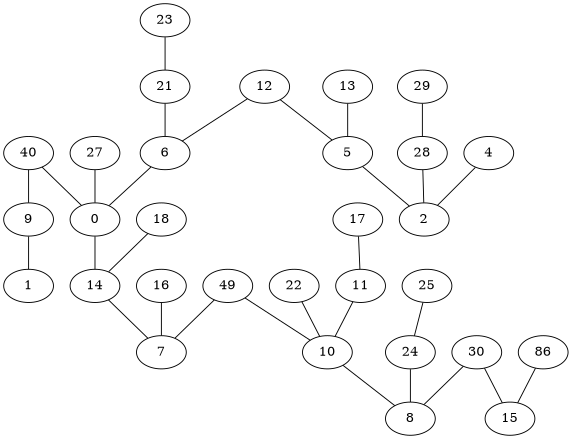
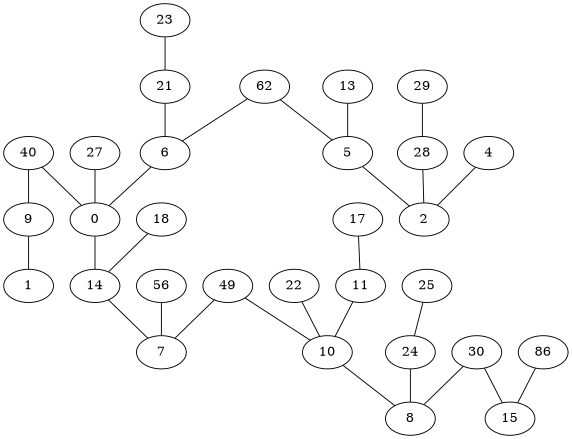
node "12": label "12" -> "62"
node "16": label "16" -> "56"
